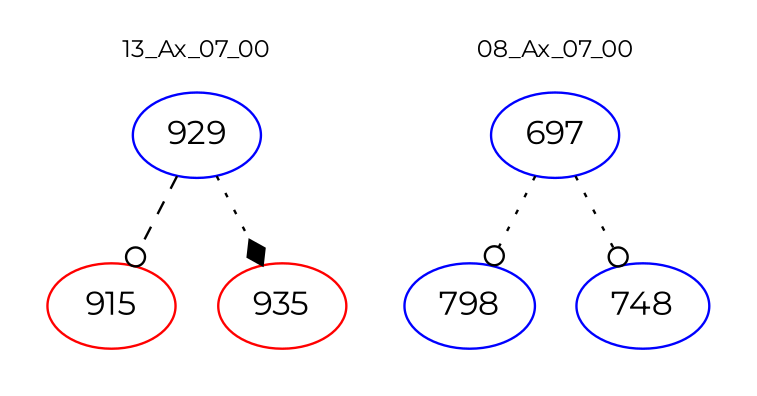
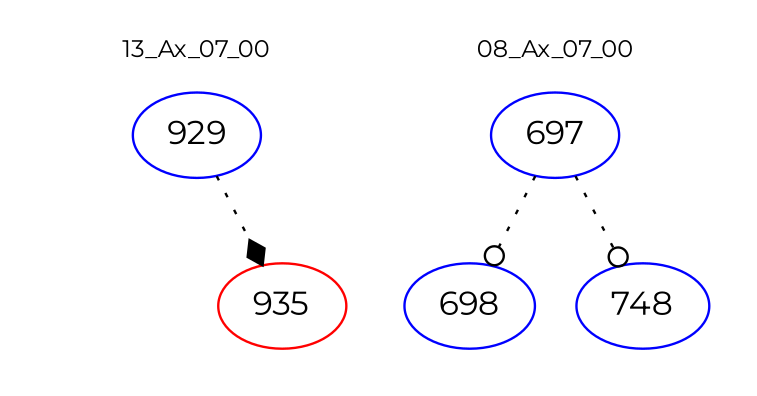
node "915": removed
node "798": label "798" -> "698"
